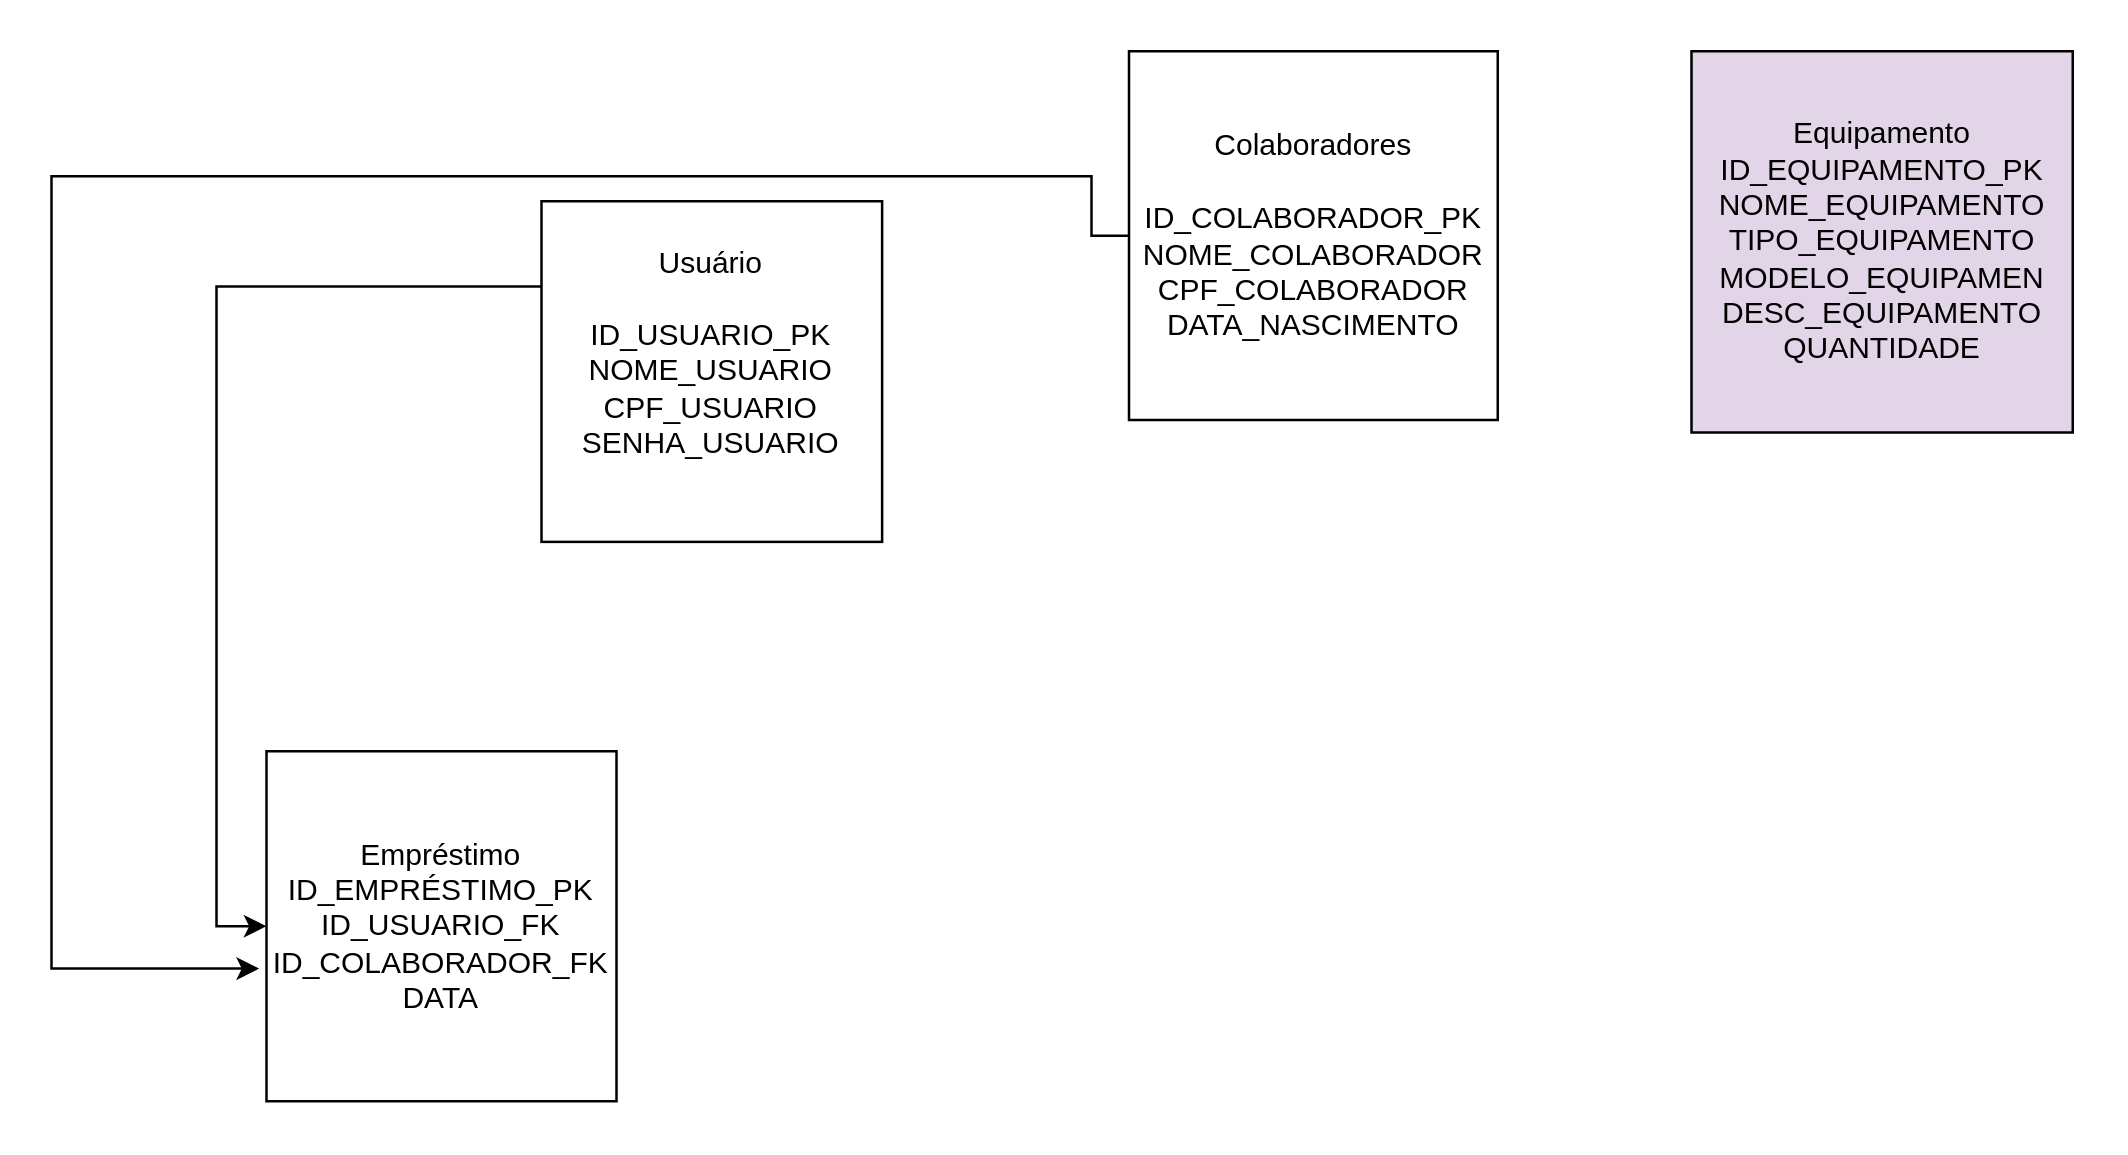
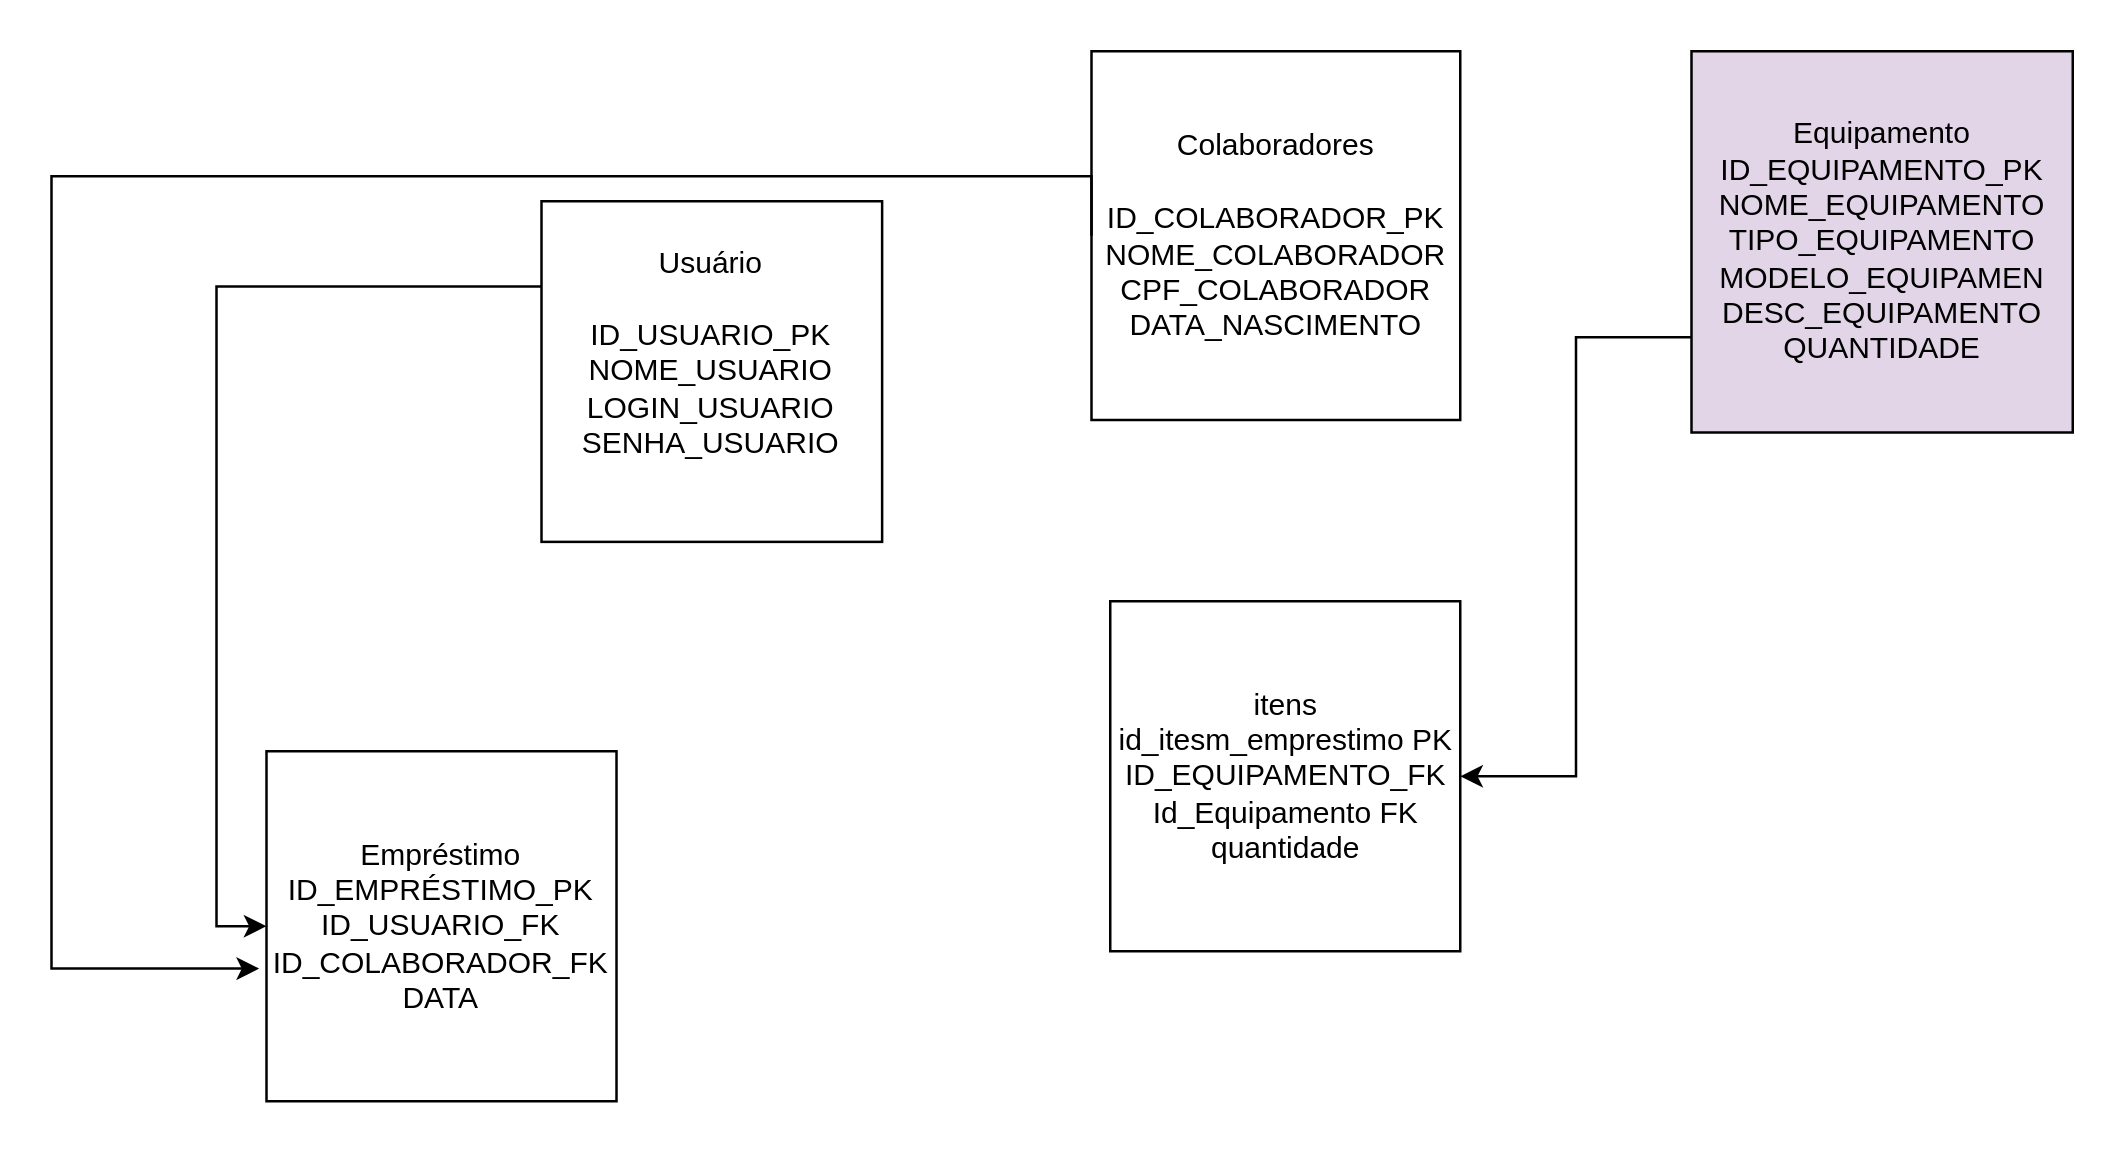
node "Colaboradores ID_COLABORADOR_PK NOME_COLABORADOR CPF_COLABORADOR DATA_NASCIMENTO": moved (1313, 236) -> (1276, 236)
node "Usuário ID_USUARIO_PK NOME_USUARIO CPF_USUARIO SENHA_USUARIO": label "Usuário ID_USUARIO_PK NOME_USUARIO CPF_USUARIO SENHA_USUARIO" -> "Usuário ID_USUARIO_PK NOME_USUARIO LOGIN_USUARIO SENHA_USUARIO"
edge "Equipamento ID_EQUIPAMENTO_PK NOME_EQUIPAMENTO TIPO_EQUIPAMENTO MODELO_EQUIPAMEN DESC_EQUIPAMENTO QUANTIDADE" -> "itens id_itesm_emprestimo PK ID_EQUIPAMENTO_FK Id_Equipamento FK quantidade": added
node "itens id_itesm_emprestimo PK ID_EQUIPAMENTO_FK Id_Equipamento FK quantidade": added
